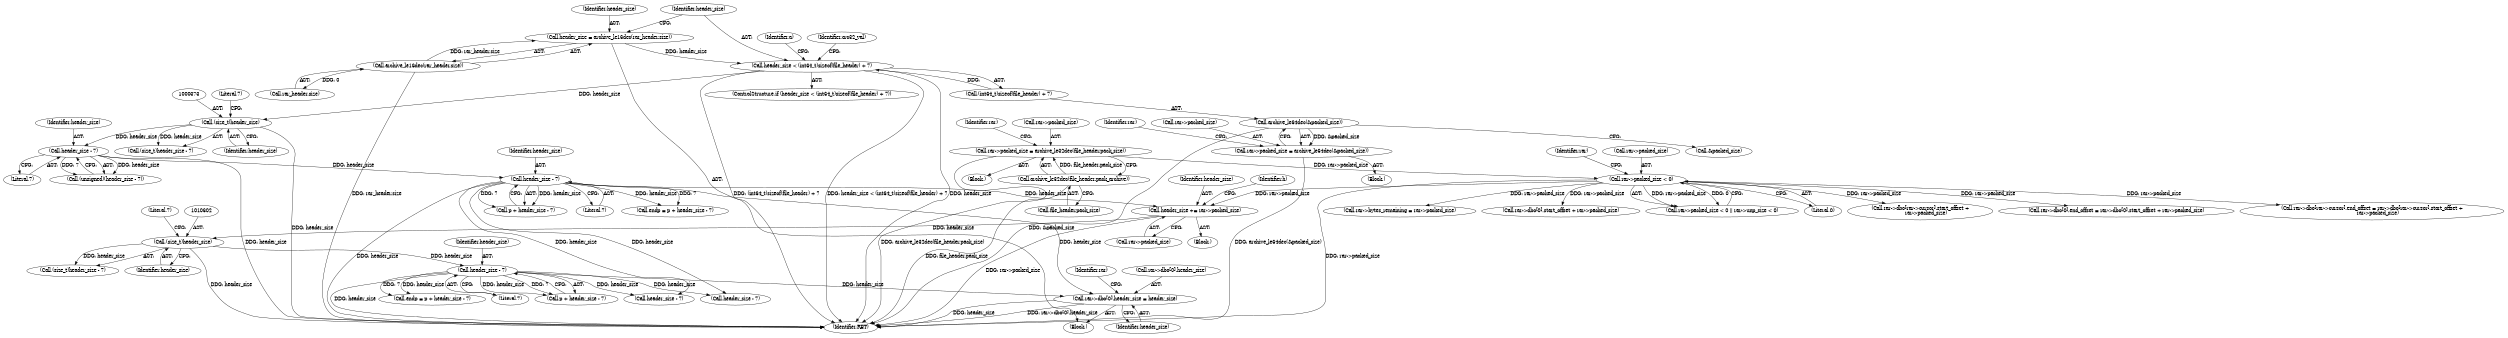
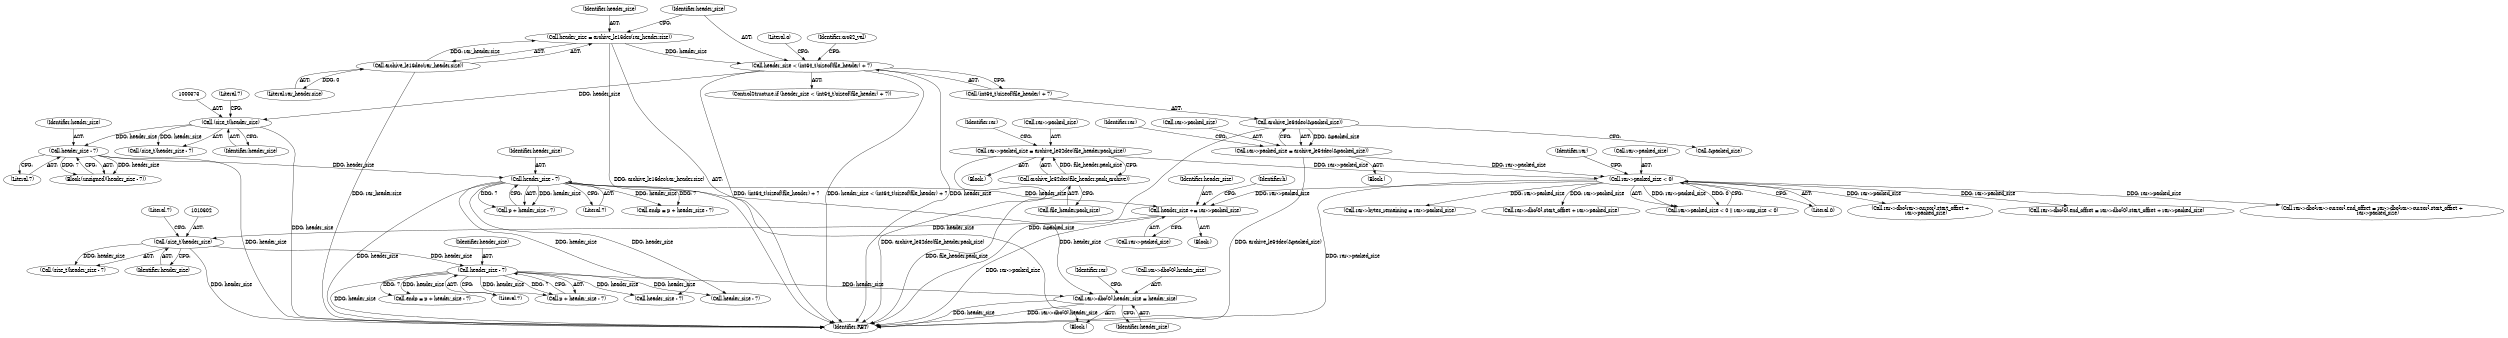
node "(Identifier,a)": label "(Identifier,a)" -> "(Literal,a)"
edge "(Call,(int64_t)sizeof(file_header) + 7)" -> "(Call,header_size < (int64_t)sizeof(file_header) + 7)": label "DDG: " -> "AST: "
edge "(Call,header_size < (int64_t)sizeof(file_header) + 7)" -> "(Call,(int64_t)sizeof(file_header) + 7)": label "AST: " -> "CFG: "
node "(Call,rar_header.size)": label "(Call,rar_header.size)" -> "(Literal,rar_header.size)"
edge "(Call,rar->packed_size = archive_le64dec(&packed_size))" -> "(Call,rar->packed_size < 0)": added, label "DDG: rar->packed_size"
node "(Call,(unsigned)(header_size - 7))": label "(Call,(unsigned)(header_size - 7))" -> "(Block,(unsigned)(header_size - 7))"
edge "(Call,header_size = archive_le16dec(rar_header.size))" -> "(Identifier,RET)": added, label "DDG: archive_le16dec(rar_header.size)"
